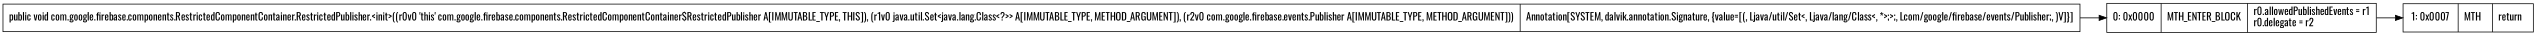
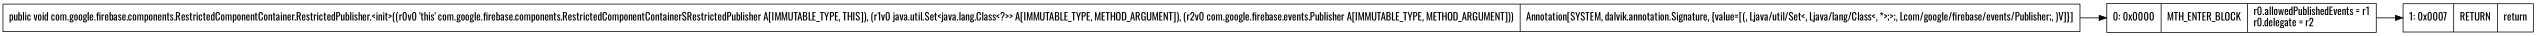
node "1: 0x0007": text "MTH" -> "RETURN"
